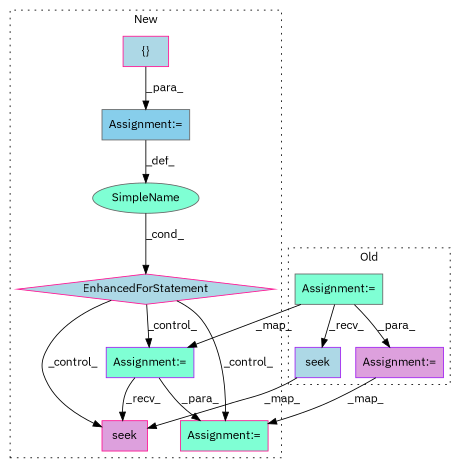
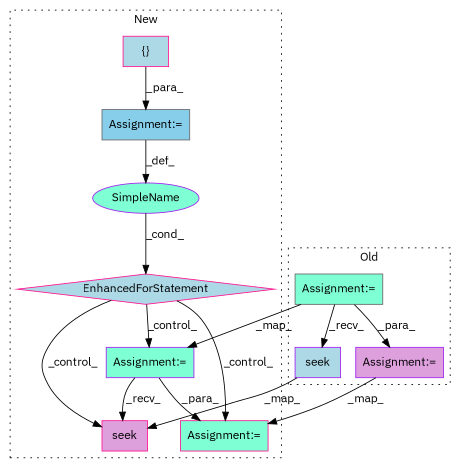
node "SimpleName": color gray40 -> purple
